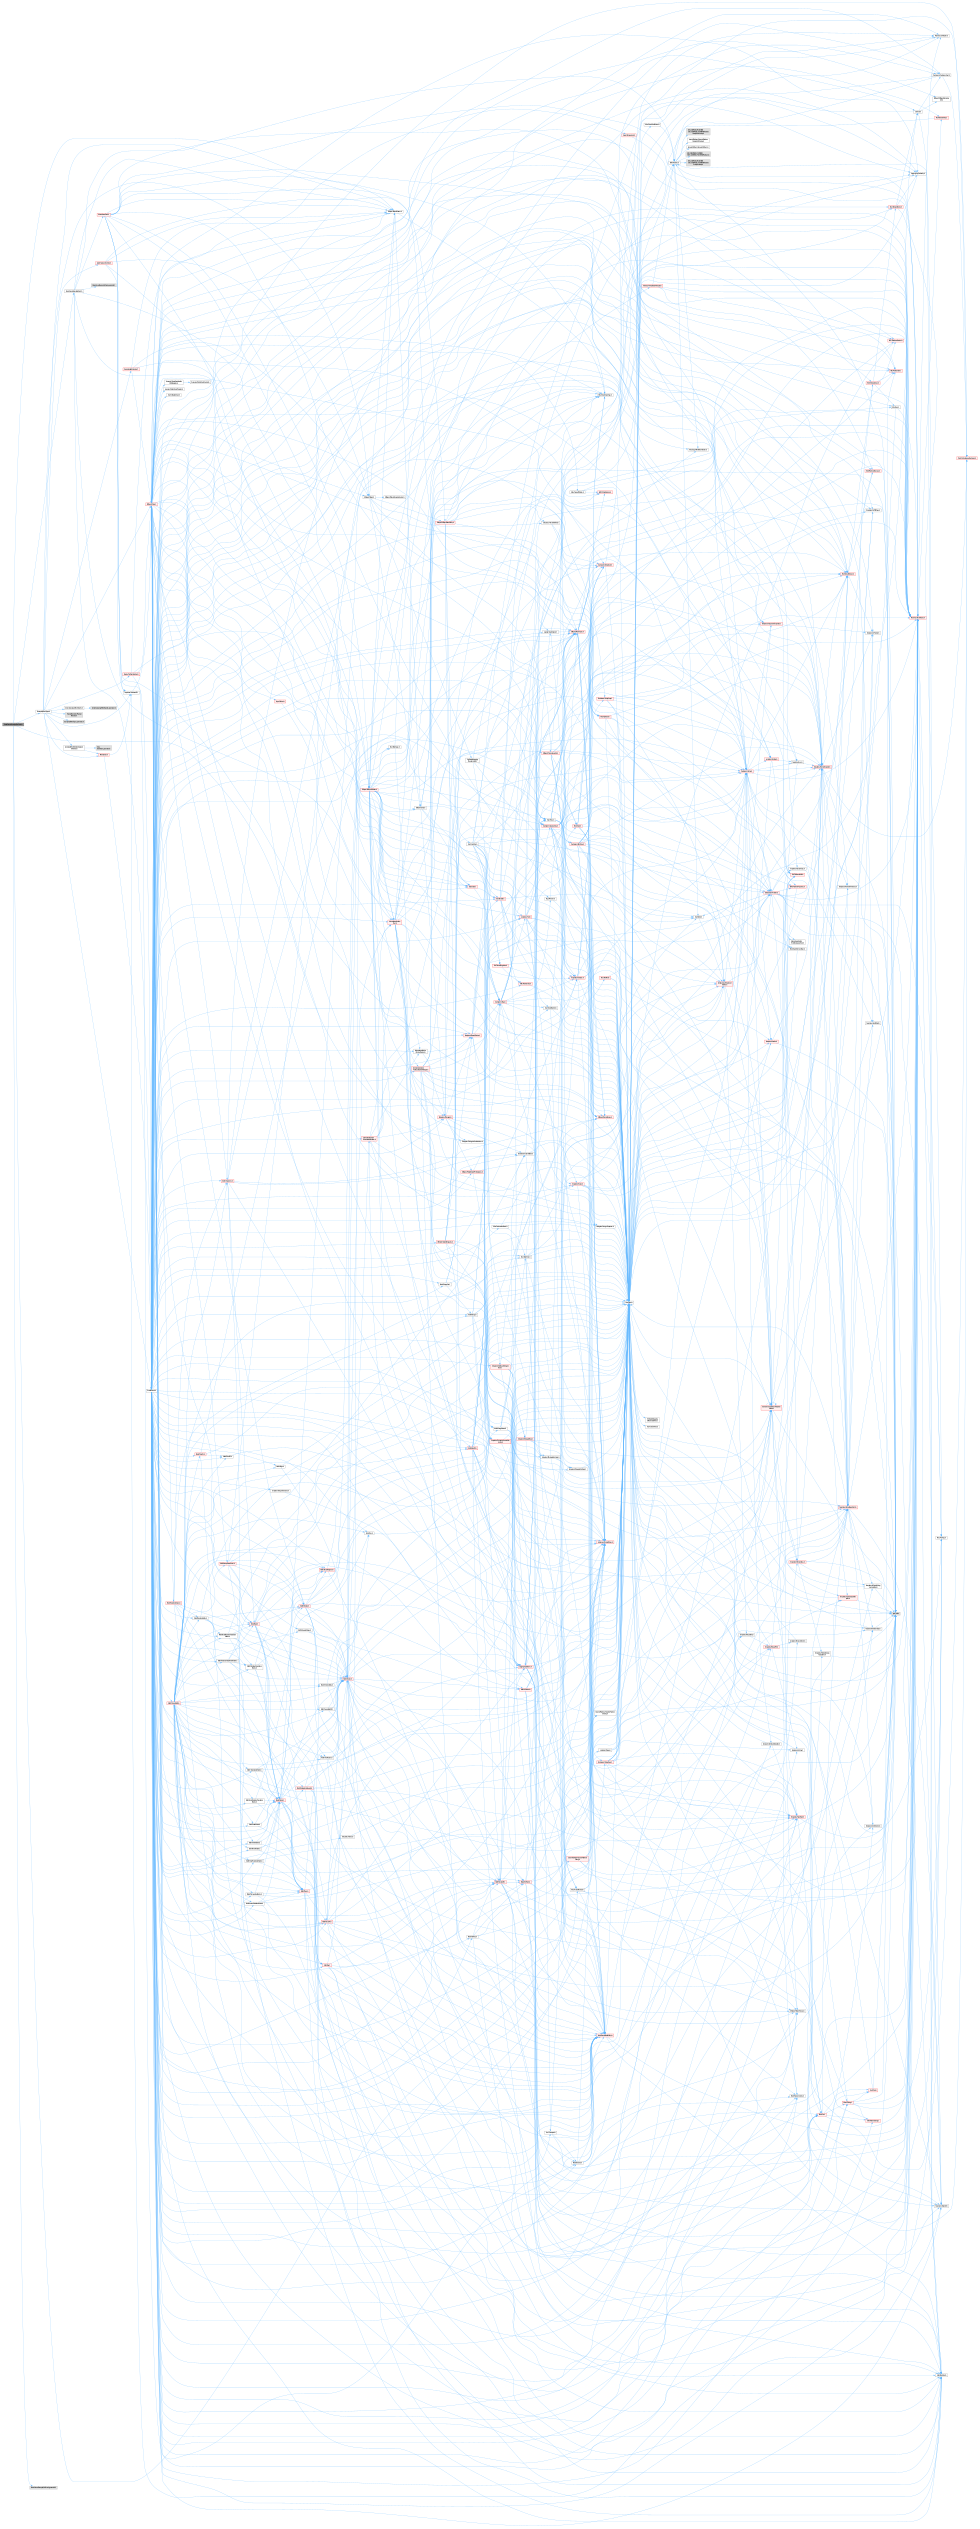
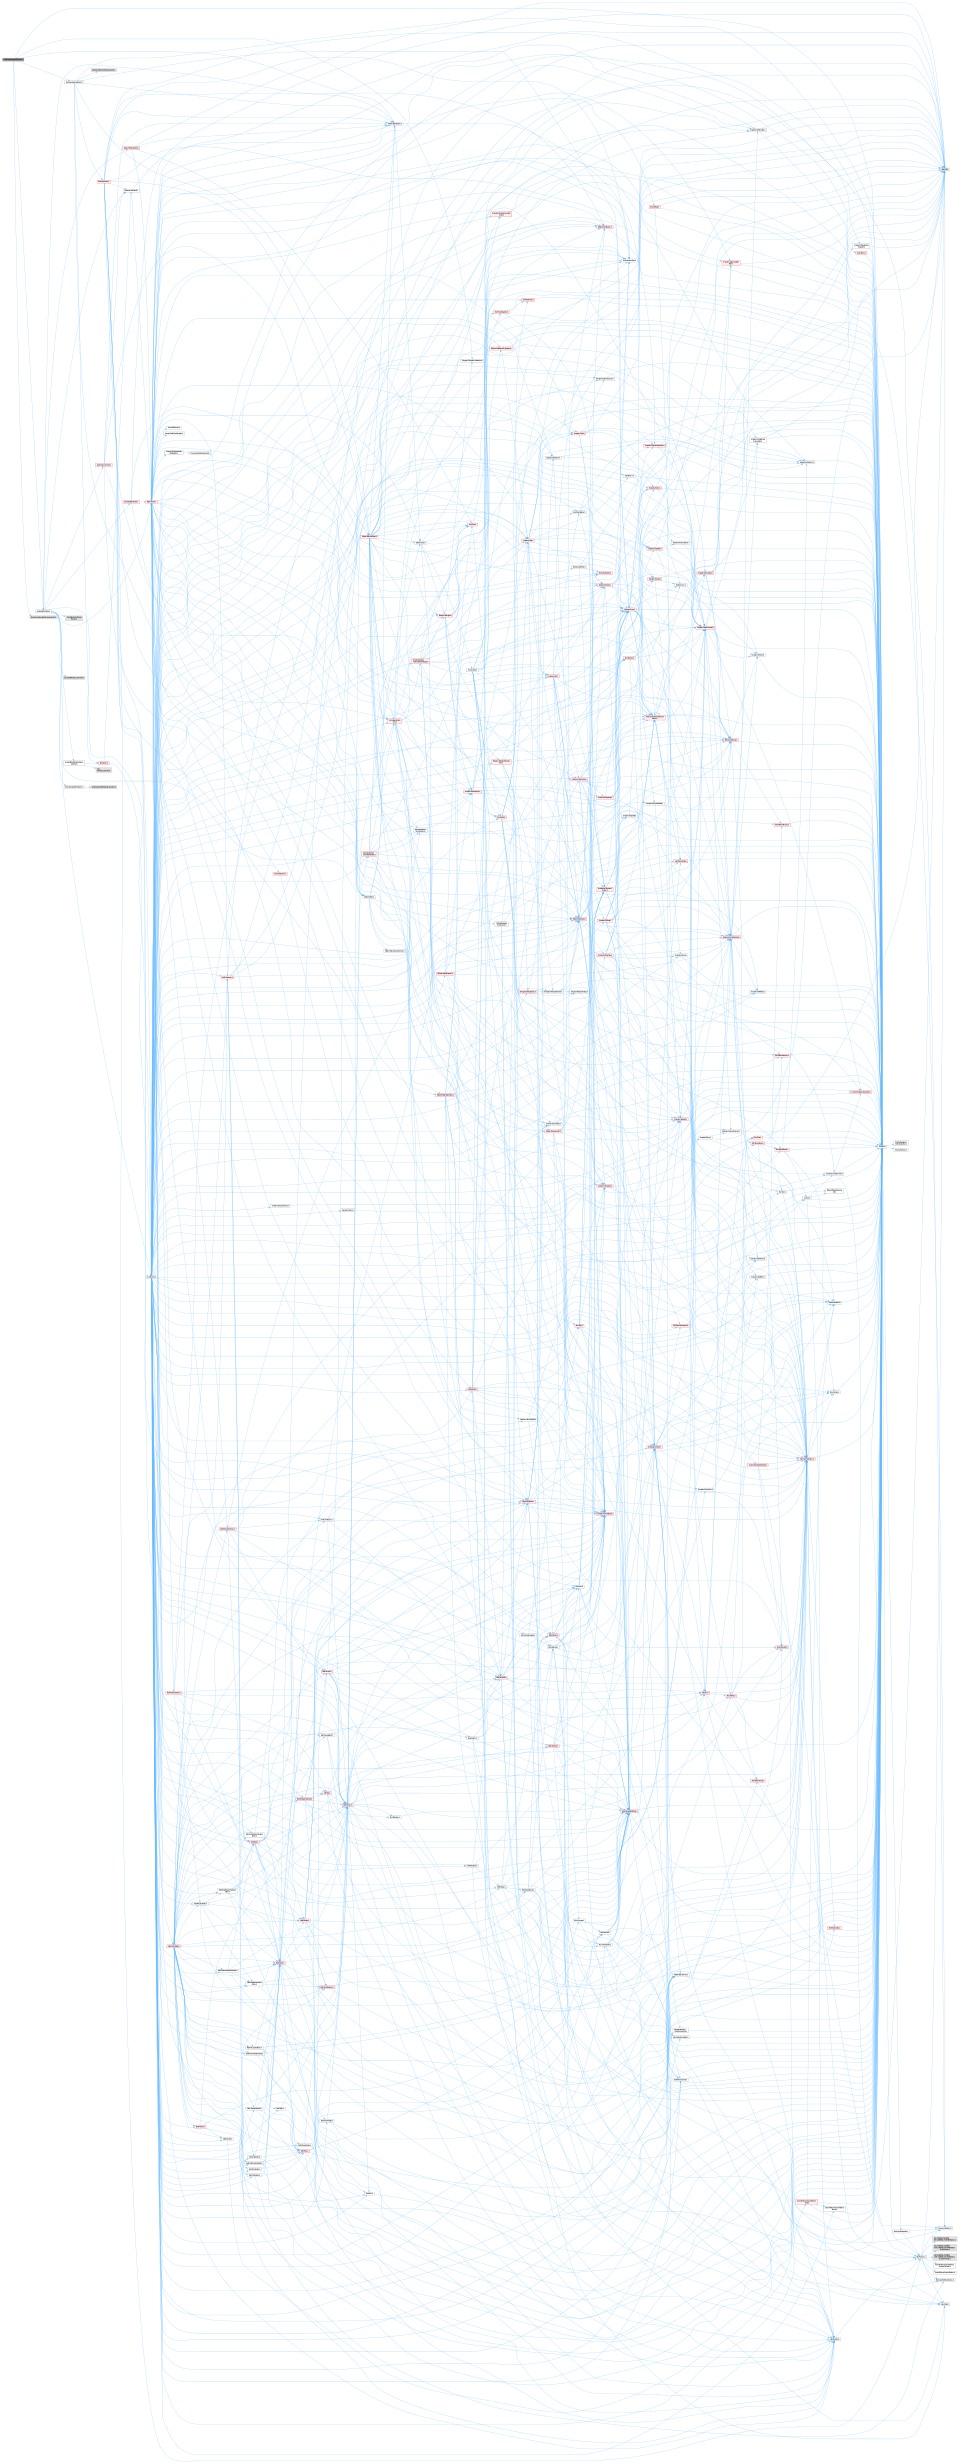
edge "Misc/Build.h" -> "Serialization/Structured Archive.h": reversed
